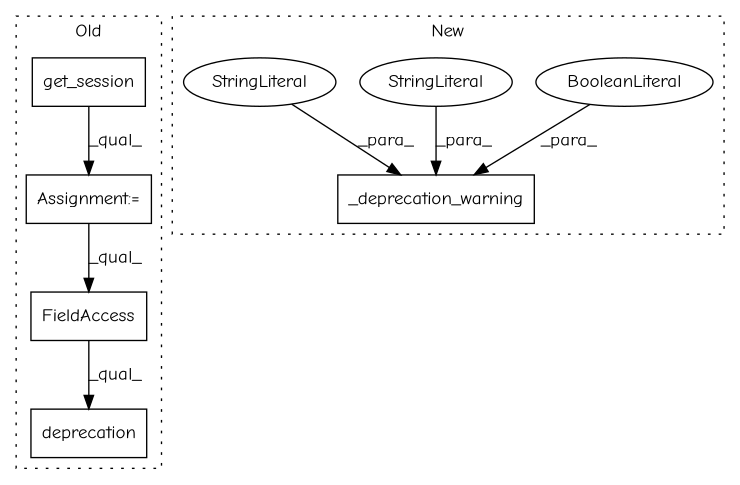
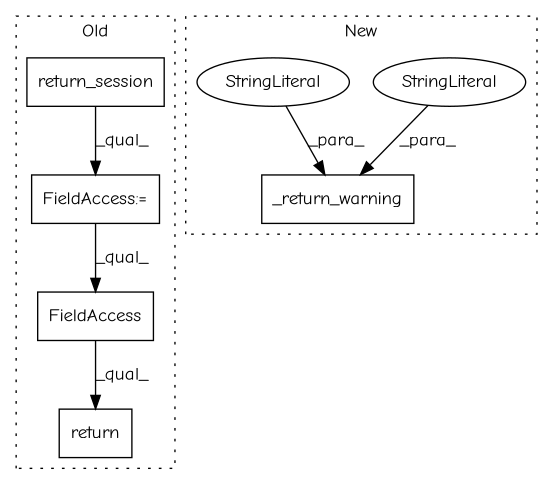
node "get_session": label "get_session" -> "return_session"
node "BooleanLiteral": removed
node "Assignment:=": label "Assignment:=" -> "FieldAccess:="
node "_deprecation_warning": label "_deprecation_warning" -> "_return_warning"
node "deprecation": label "deprecation" -> "return"
